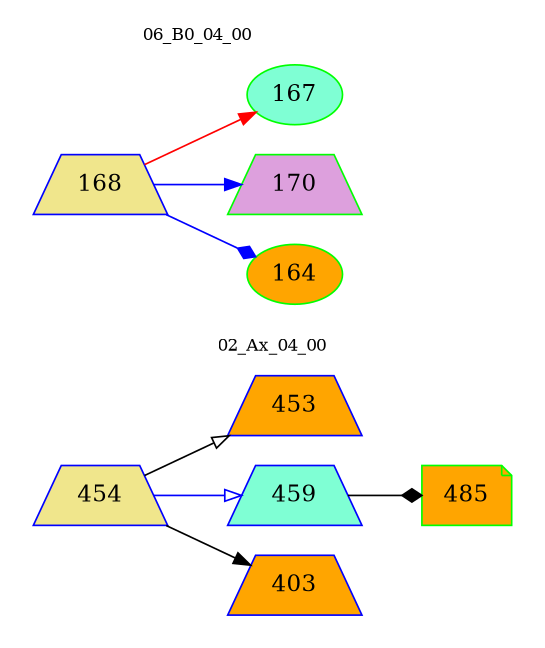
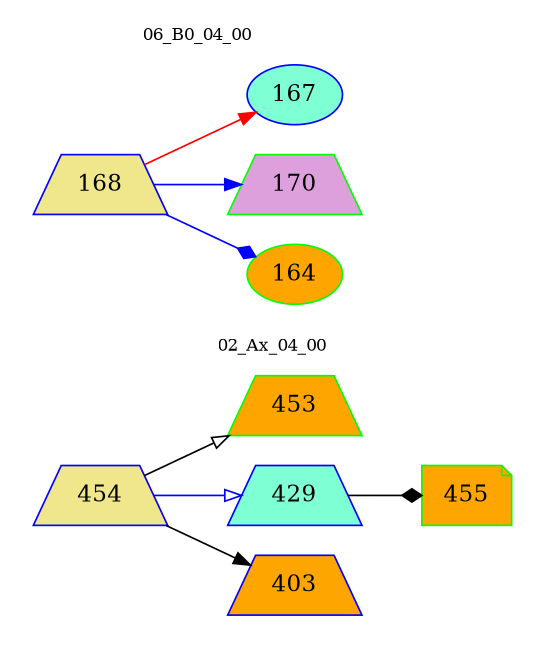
node "167": color green -> blue
node "453": color blue -> green
node "459": label "459" -> "429"
node "485": label "485" -> "455"
